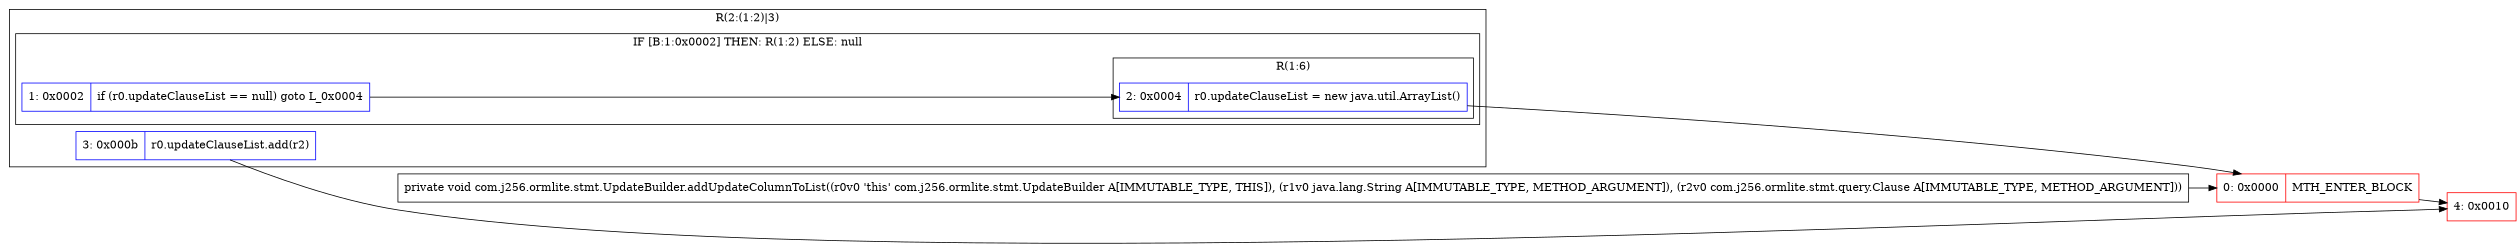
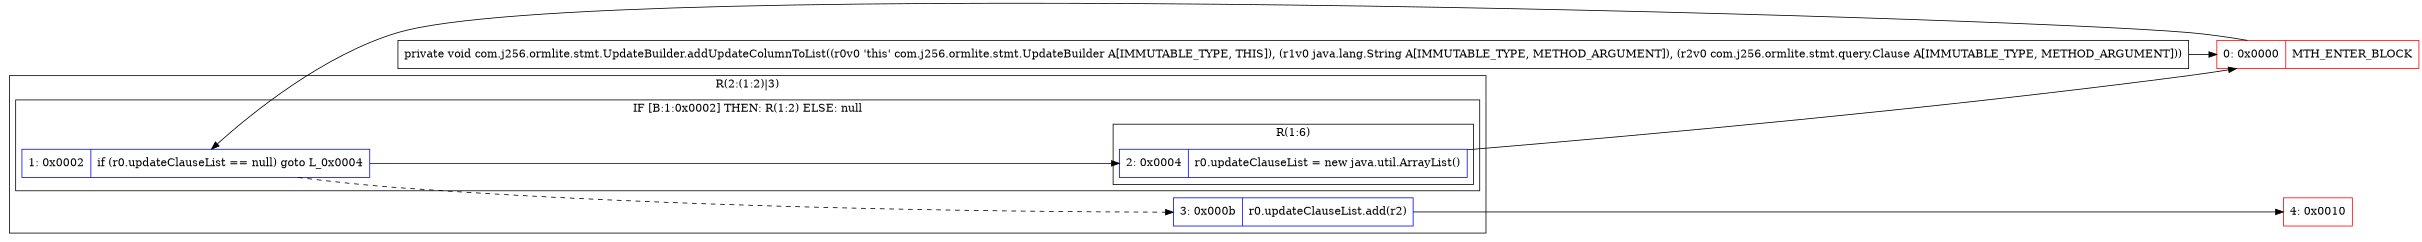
edge "0: 0x0000" -> "4: 0x0010": now "0: 0x0000" -> "1: 0x0002"
edge "1: 0x0002" -> "3: 0x000b": added
